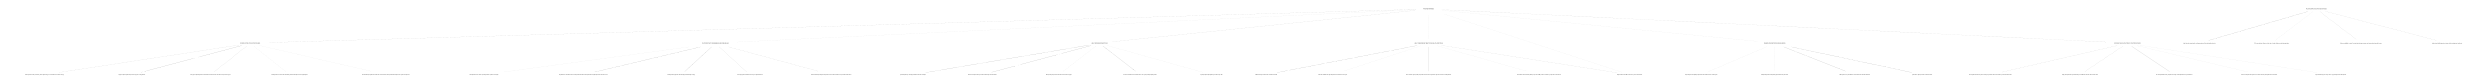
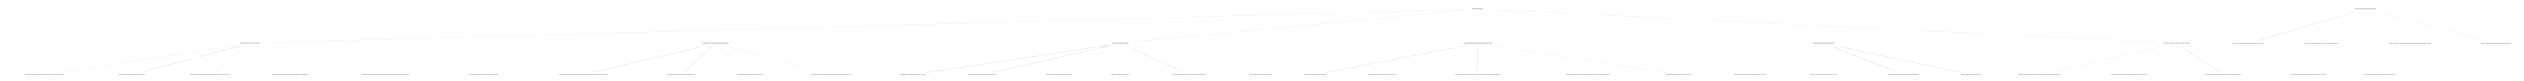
node "NADPH is produced as a reducing agent.": added
